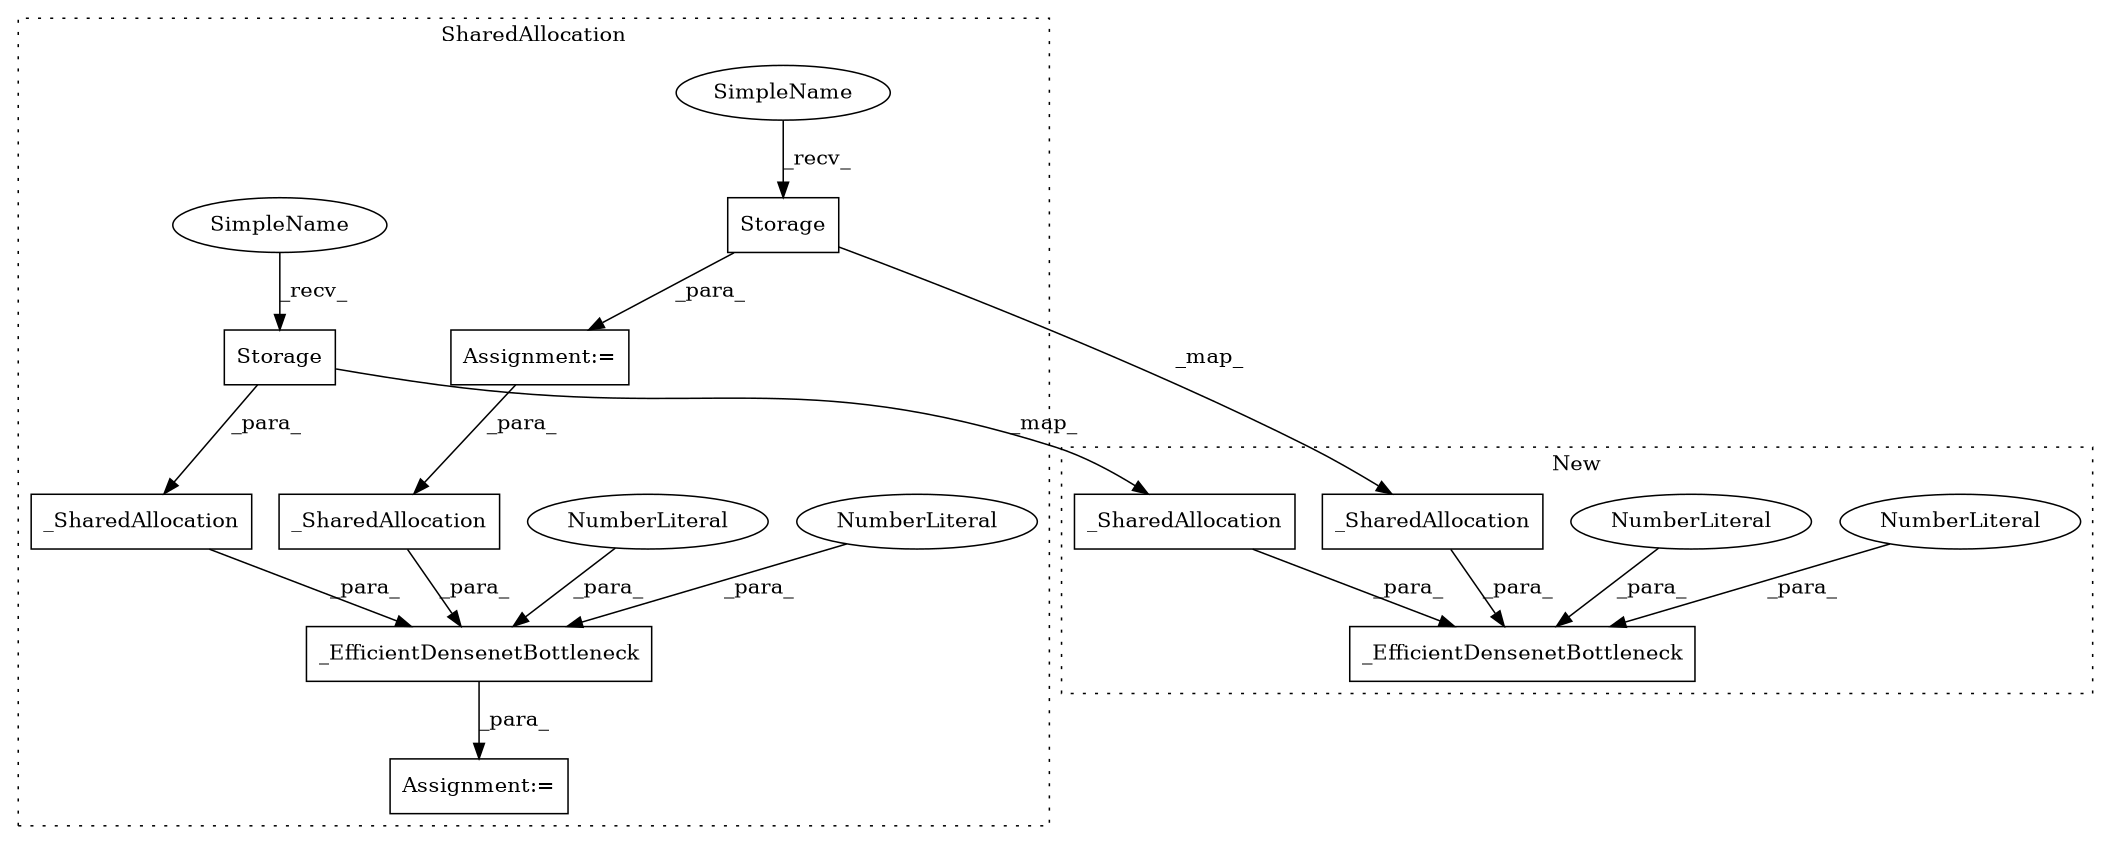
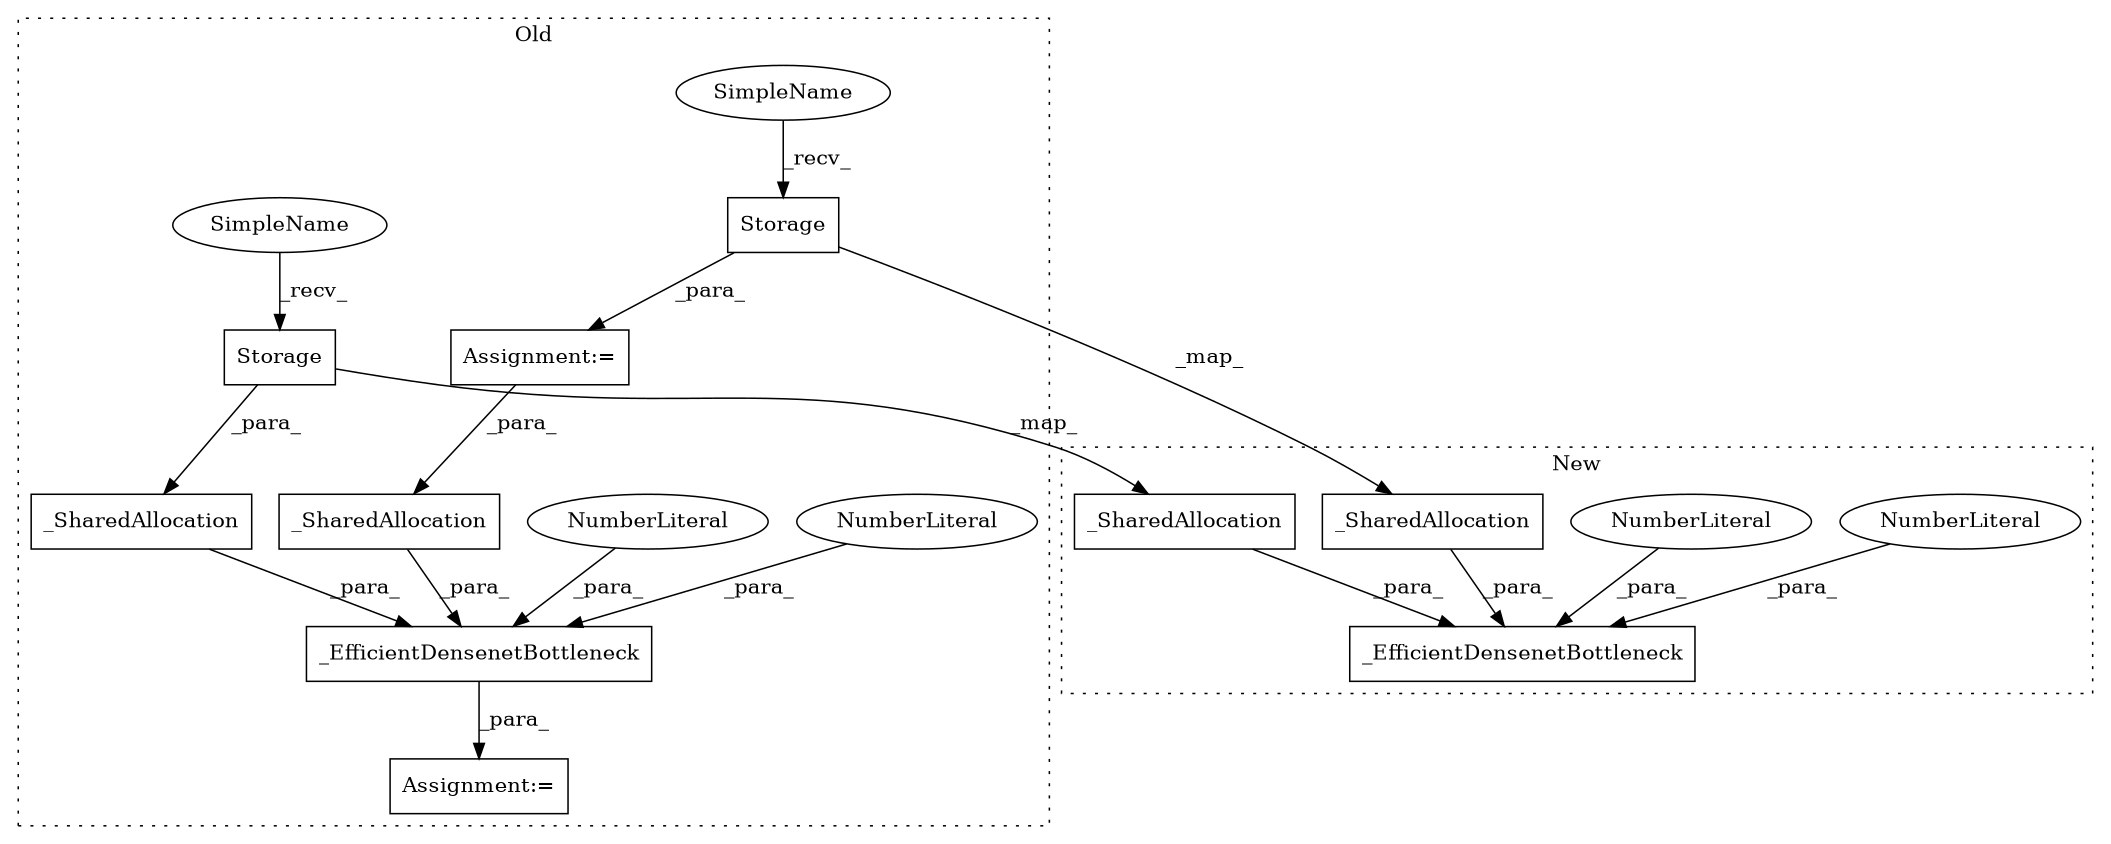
cluster "SharedAllocation": label "SharedAllocation" -> "Old"
